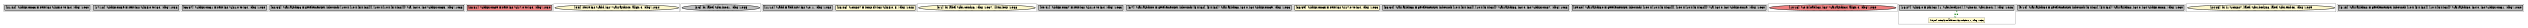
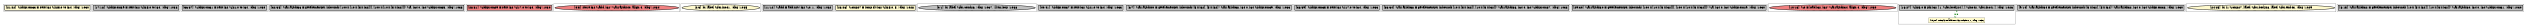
node "[21/22]  %idxprom33 = sext i32 %k25.0 to i64, !dbg !1030": fillcolor grey -> lemonchiffon
node "[4/5]  store i32 %add, i32* %arrayidx40, align 4, !dbg !1034": fillcolor lemonchiffon -> lightcoral
node "[2/3]  br label %for.inc41, !dbg !1035": fillcolor grey -> lemonchiffon
node "[0/1]  br label %for.cond26, !dbg !1037, !llvm.loop !1038": fillcolor lemonchiffon -> grey
node "[38/39]  %idxprom35 = sext i32 %i17.0 to i64, !dbg !1033": fillcolor lemonchiffon -> grey
